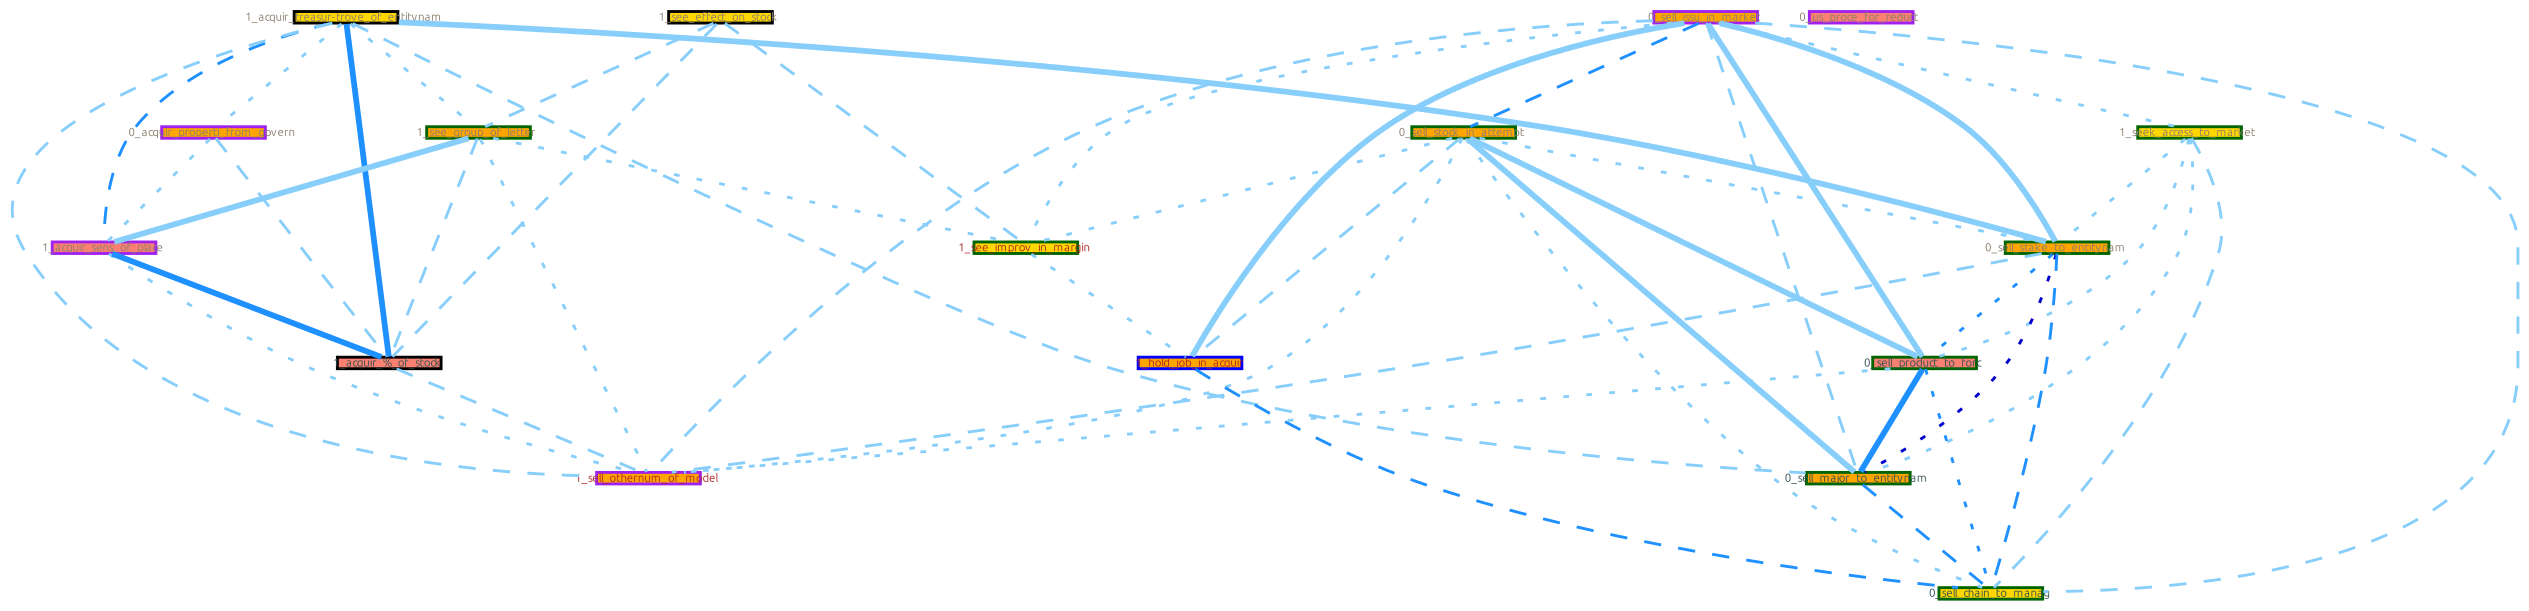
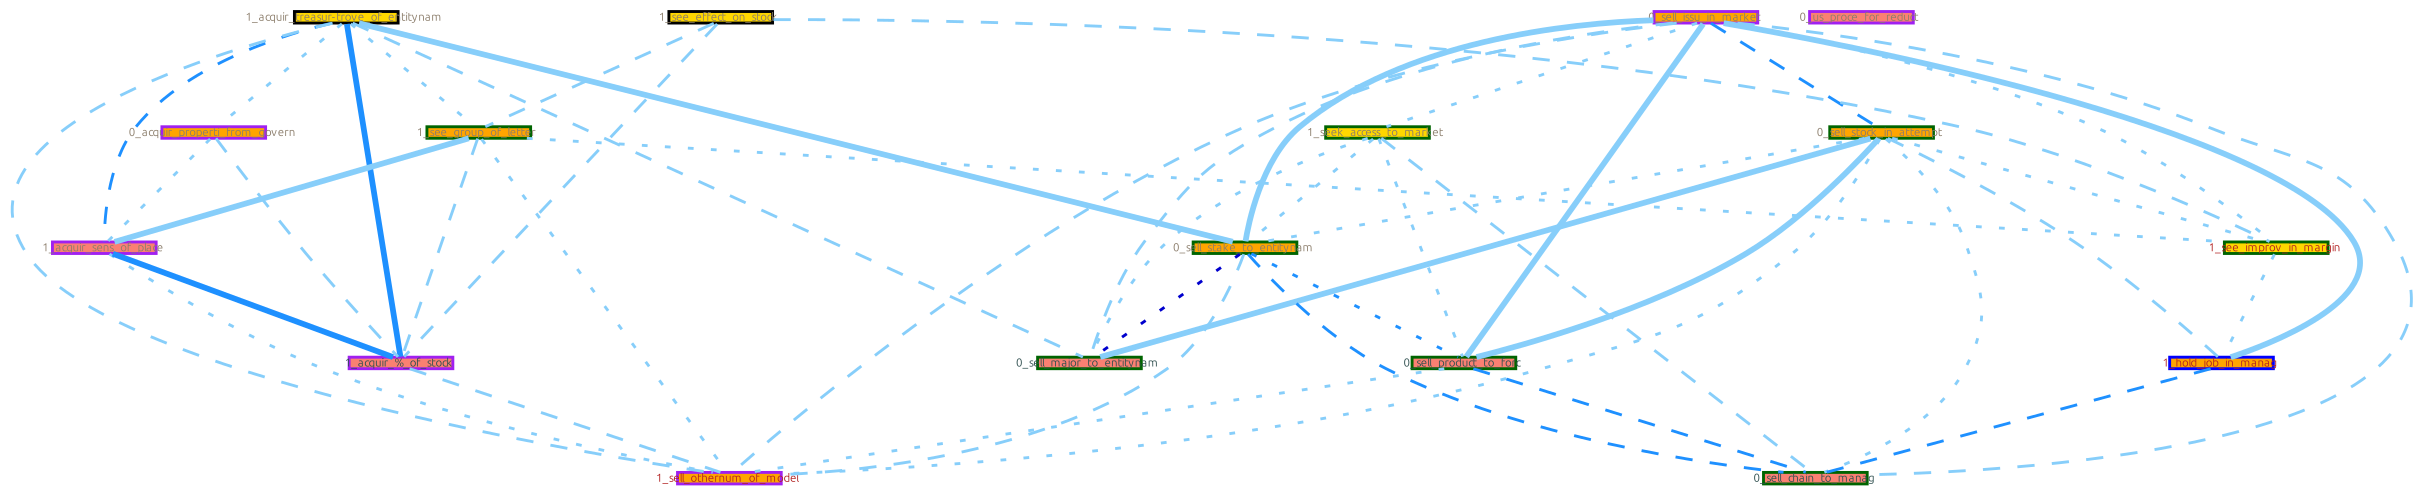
node "1_acquir_%_of_stock": color black -> purple
node "1_hold_job_in_acquir": label "1_hold_job_in_acquir" -> "1_hold_job_in_manag"
edge "0_sell_product_to_forc" -- "0_sell_major_to_entitynam": removed
node "0_sell_major_to_entitynam": fillcolor orange -> salmon
edge "0_sell_product_to_forc" -- "0_sell_chain_to_manag": style dotted -> dashed
edge "0_sell_major_to_entitynam" -- "0_sell_chain_to_manag": removed
node "0_sell_chain_to_manag": fillcolor gold -> salmon
